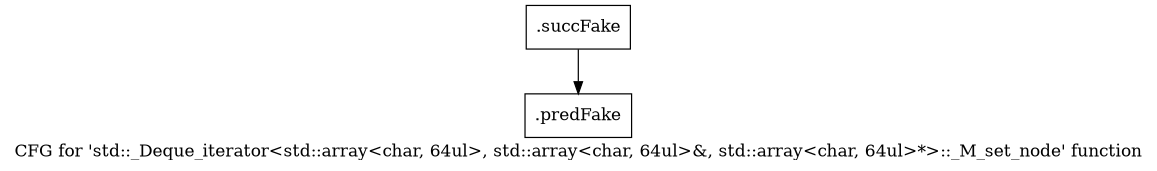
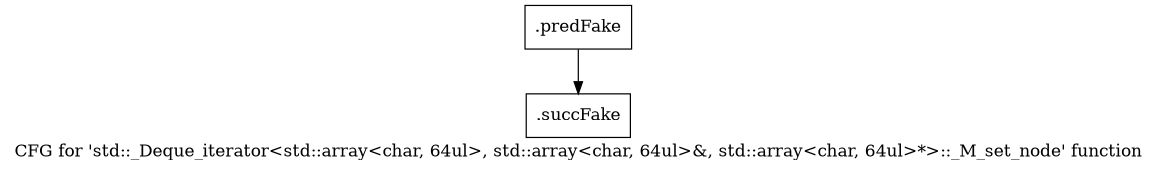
edge ".succFake" -> ".predFake": reversed
